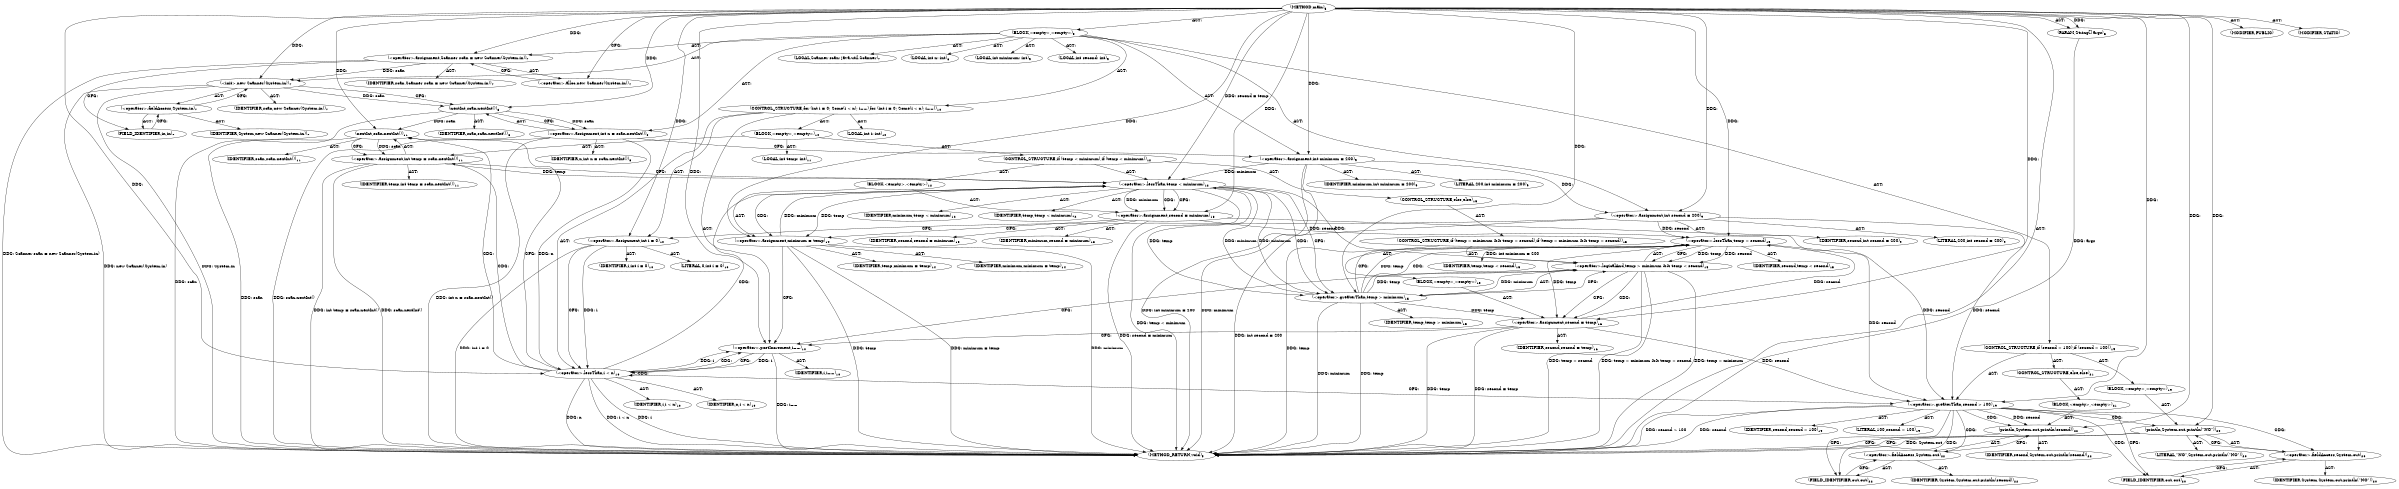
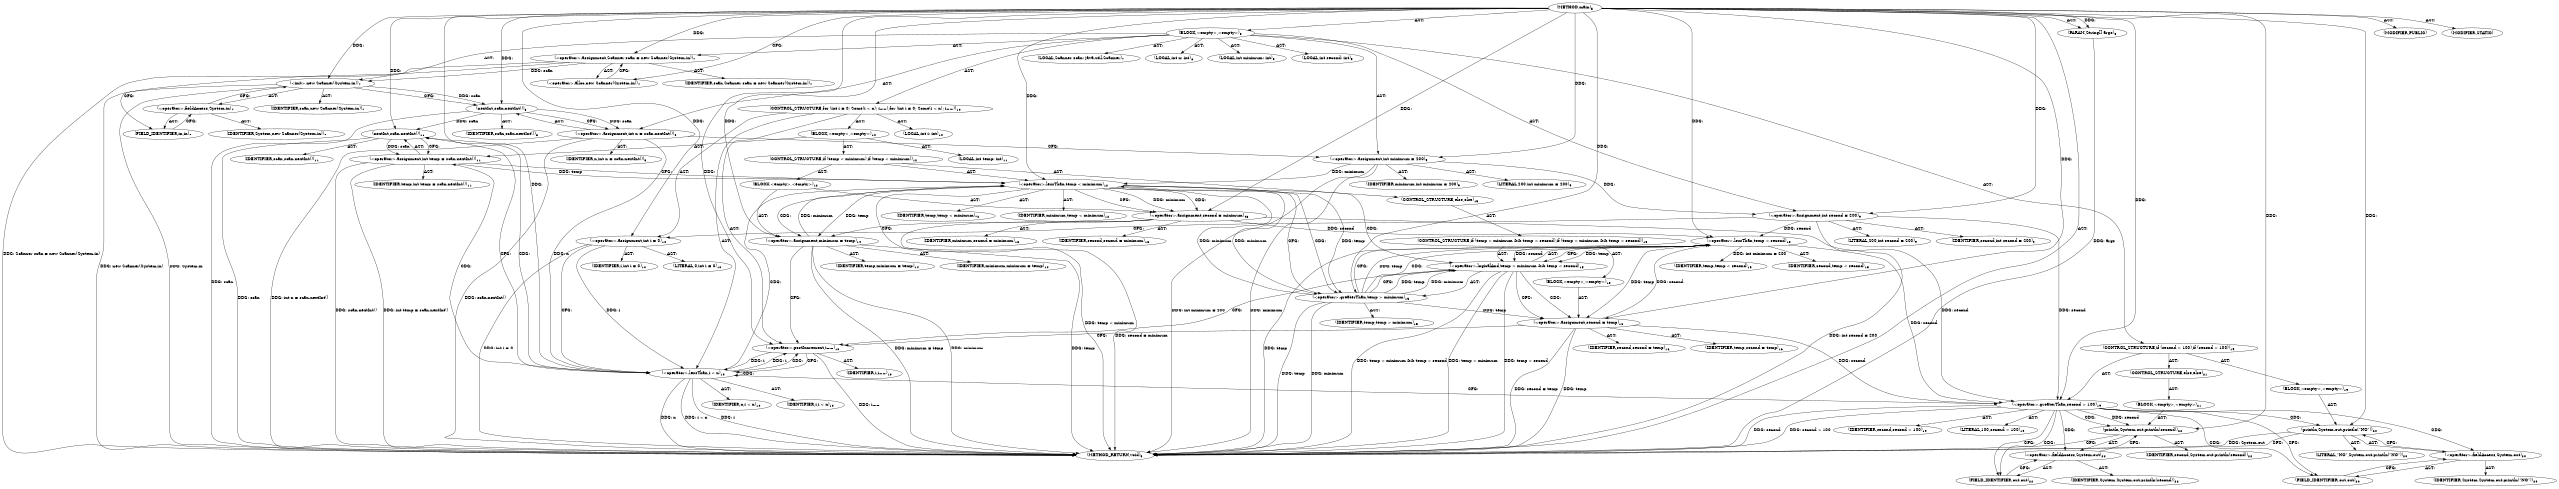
edge "(METHOD,main)" -> "(<operator>.lessThan,temp < minimum)": label "DDG: second = temp" -> "DDG: "
node "(<operator>.assignment,second = minimum)": text "13" -> "43"
node "(IDENTIFIER,temp,second = temp)": added
